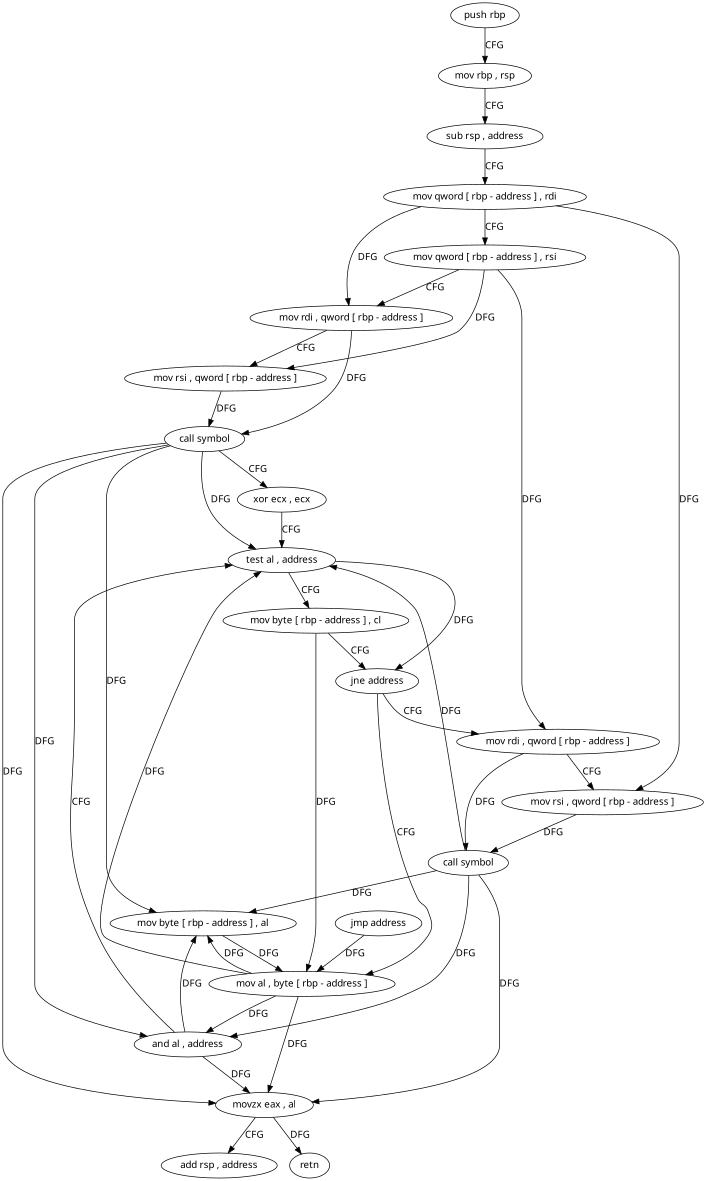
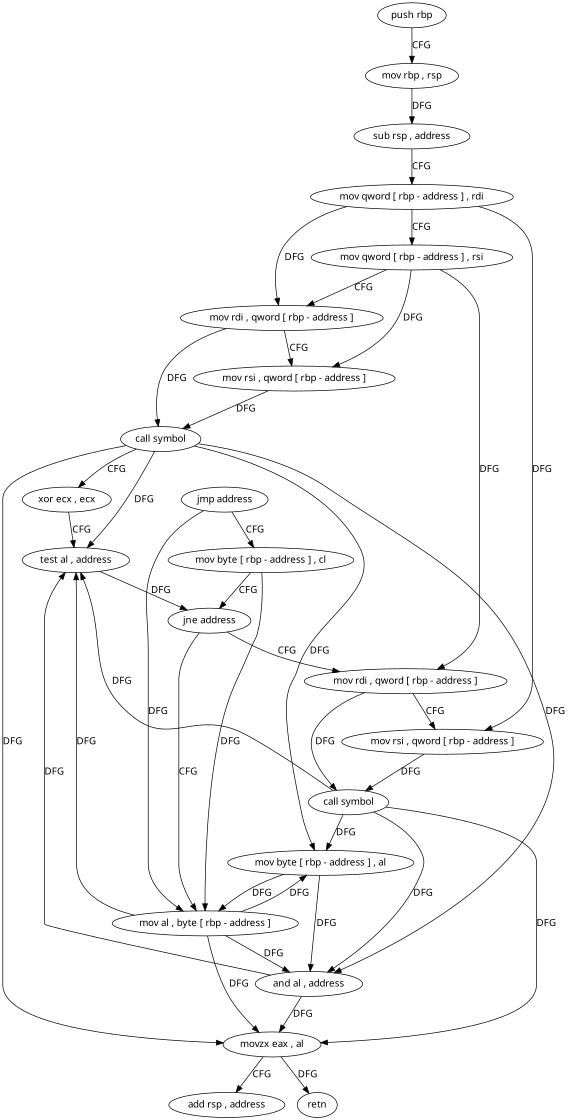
edge "mov rbp , rsp" -> "sub rsp , address": label "CFG" -> "DFG"
edge "test al , address" -> "mov byte [ rbp - address ] , cl": now "jmp address" -> "mov byte [ rbp - address ] , cl"
edge "and al , address" -> "test al , address": label "CFG" -> "DFG"
edge "and al , address" -> "mov byte [ rbp - address ] , al": reversed
